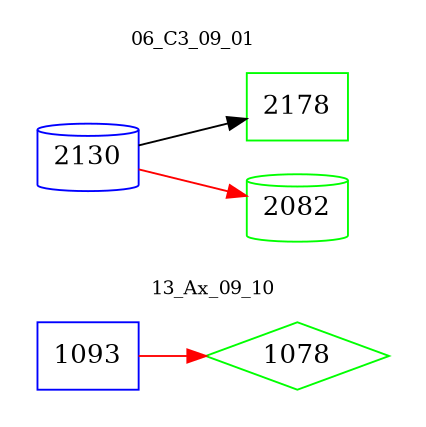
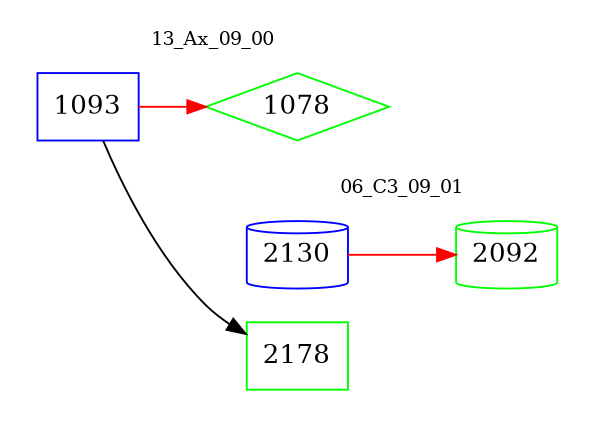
edge "2130" -> "2178": now "1093" -> "2178"
node "2082": label "2082" -> "2092"
cluster "13_Ax_09_10": label "13_Ax_09_10" -> "13_Ax_09_00"
